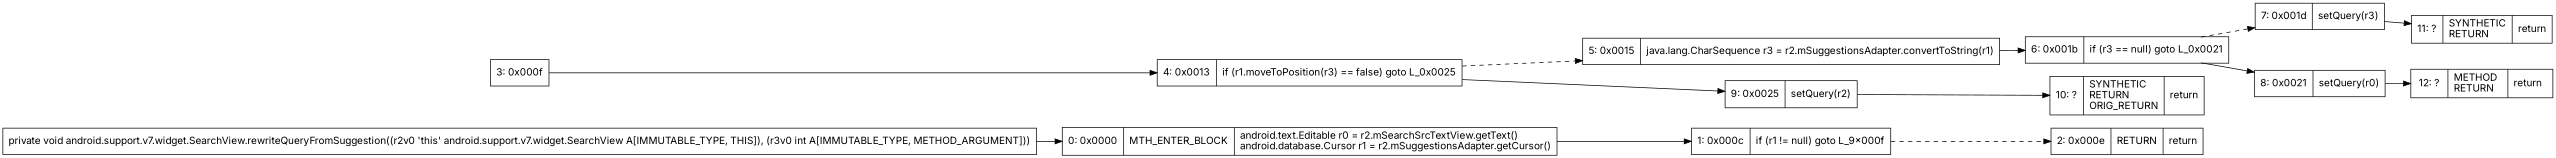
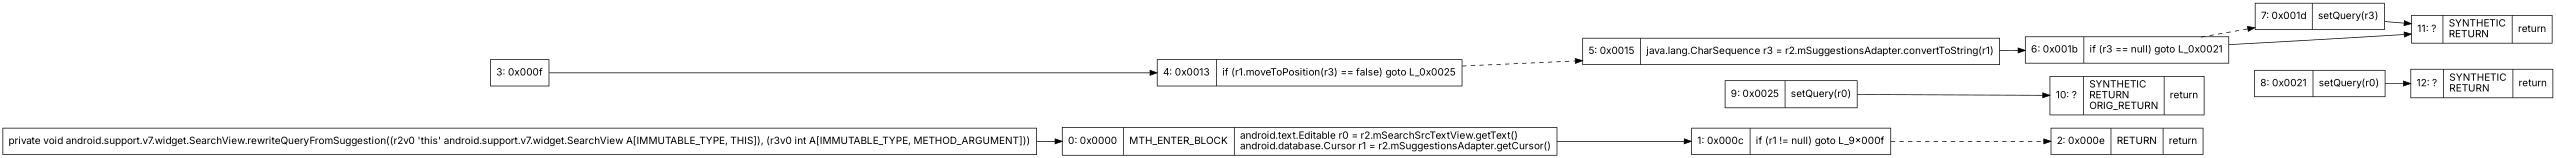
edge "6: 0x001b" -> "8: 0x0021": now "6: 0x001b" -> "11: ?"
node "12: ?": text "METHOD" -> "SYNTHETIC"
edge "4: 0x0013" -> "9: 0x0025": removed
node "9: 0x0025": text "setQuery(r2)" -> "setQuery(r0)"
